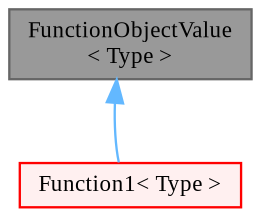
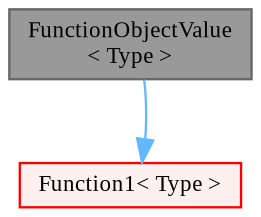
edge "Function1< Type >" -> "FunctionObjectValue < Type >": reversed
